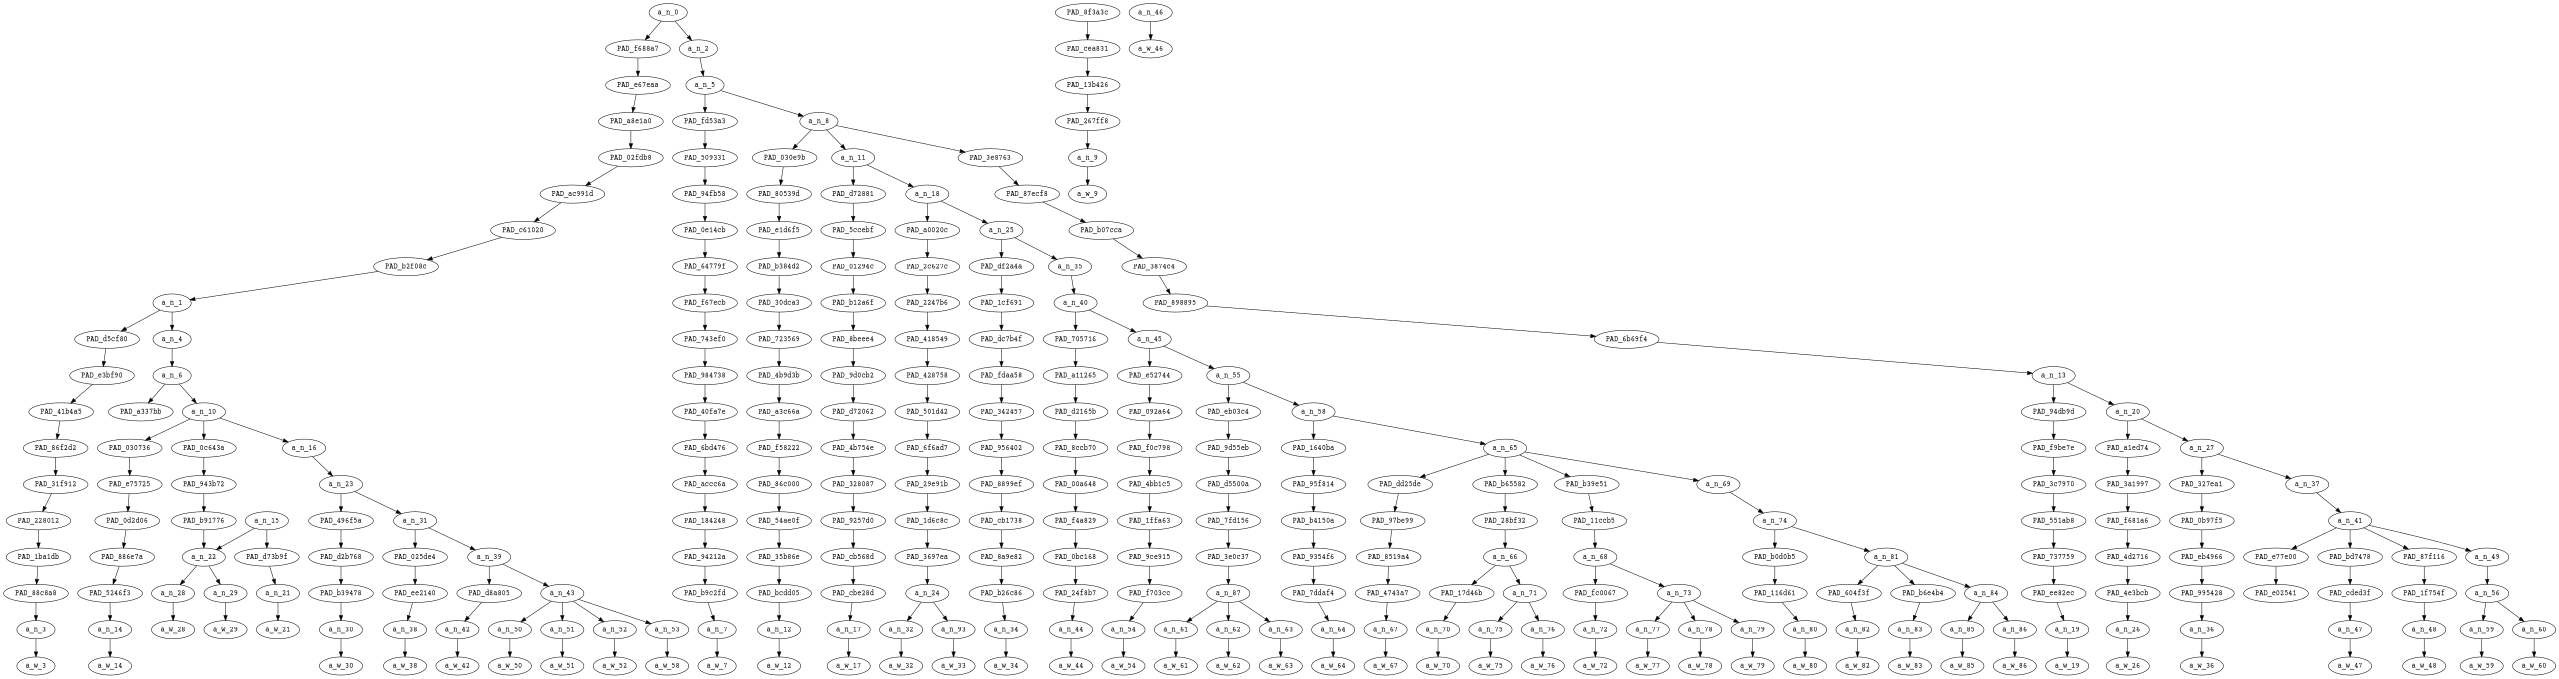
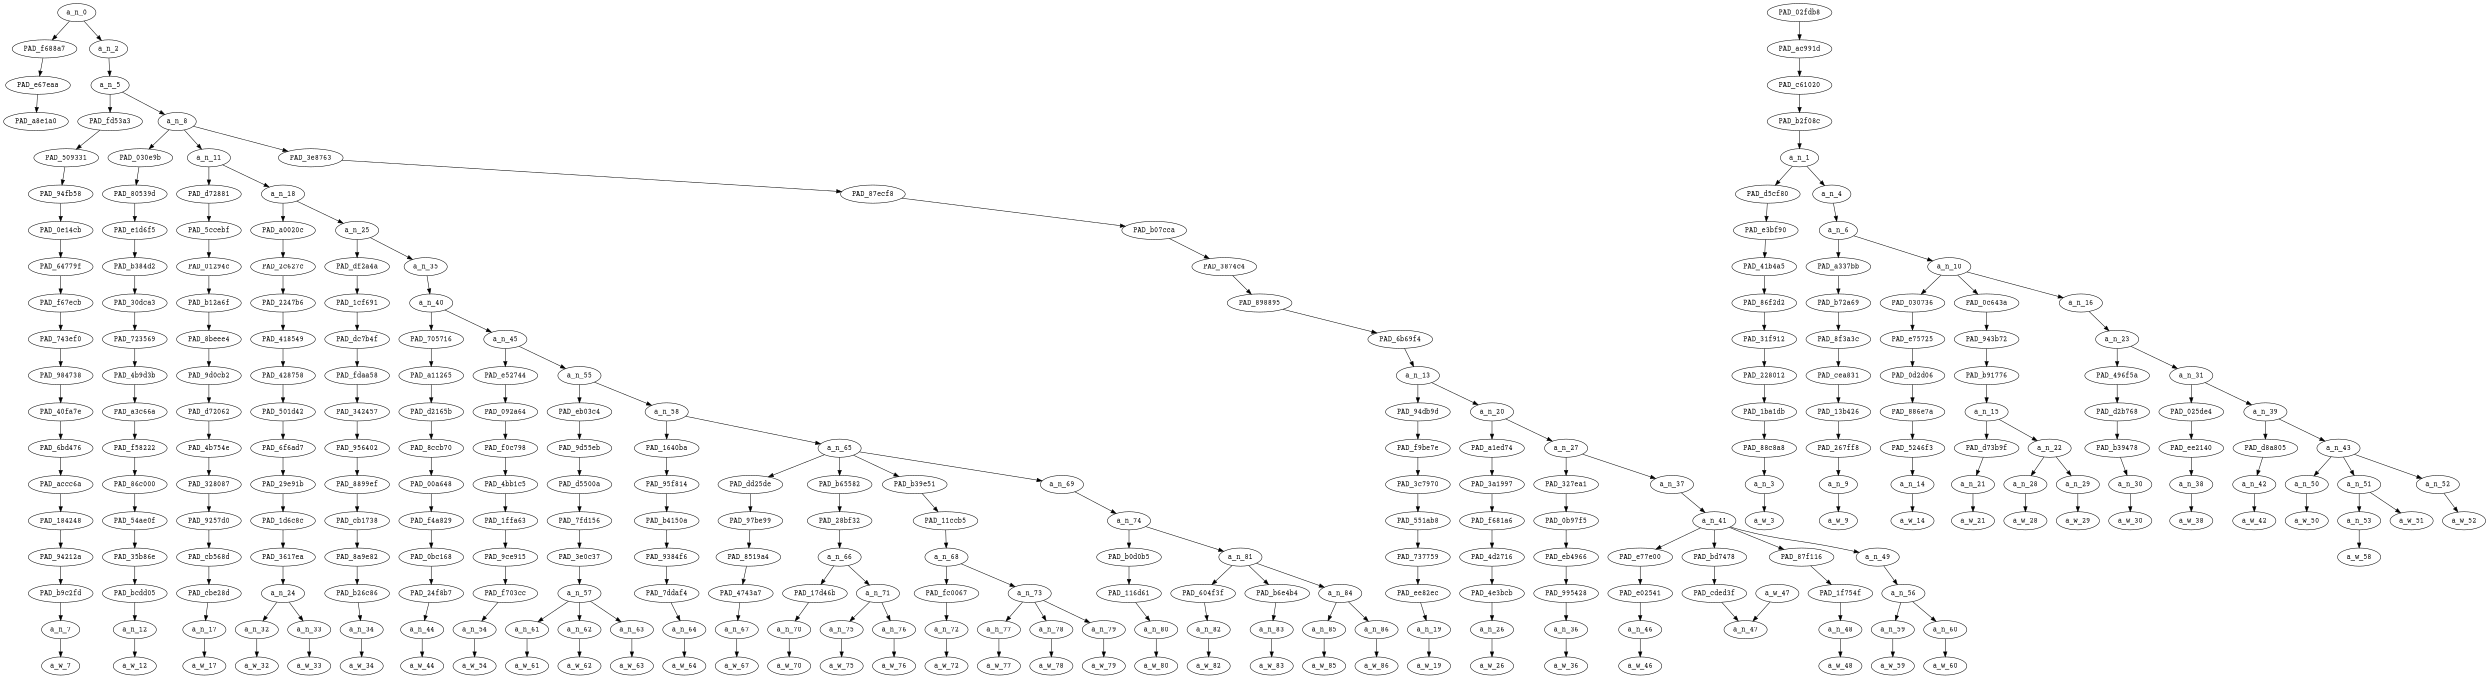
edge "PAD_a8e1a0" -> "PAD_02fdb8": removed
node "PAD_b72a69": added
edge "PAD_b91776" -> "a_n_22": now "PAD_b91776" -> "a_n_15"
node "PAD_3697ea": label "PAD_3697ea" -> "PAD_3617ea"
node "PAD_9354f6": label "PAD_9354f6" -> "PAD_9384f6"
node "a_n_87": label "a_n_87" -> "a_n_57"
edge "PAD_e02541" -> "a_n_46": added
edge "a_n_43" -> "a_n_53": now "a_n_51" -> "a_n_53"
node "a_n_93": label "a_n_93" -> "a_n_33"
edge "a_n_47" -> "a_w_47": reversed
